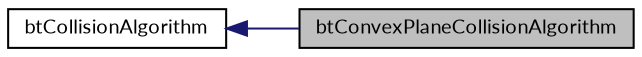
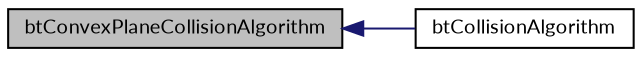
edge "btConvexPlaneCollisionAlgorithm" -> "btCollisionAlgorithm": reversed
